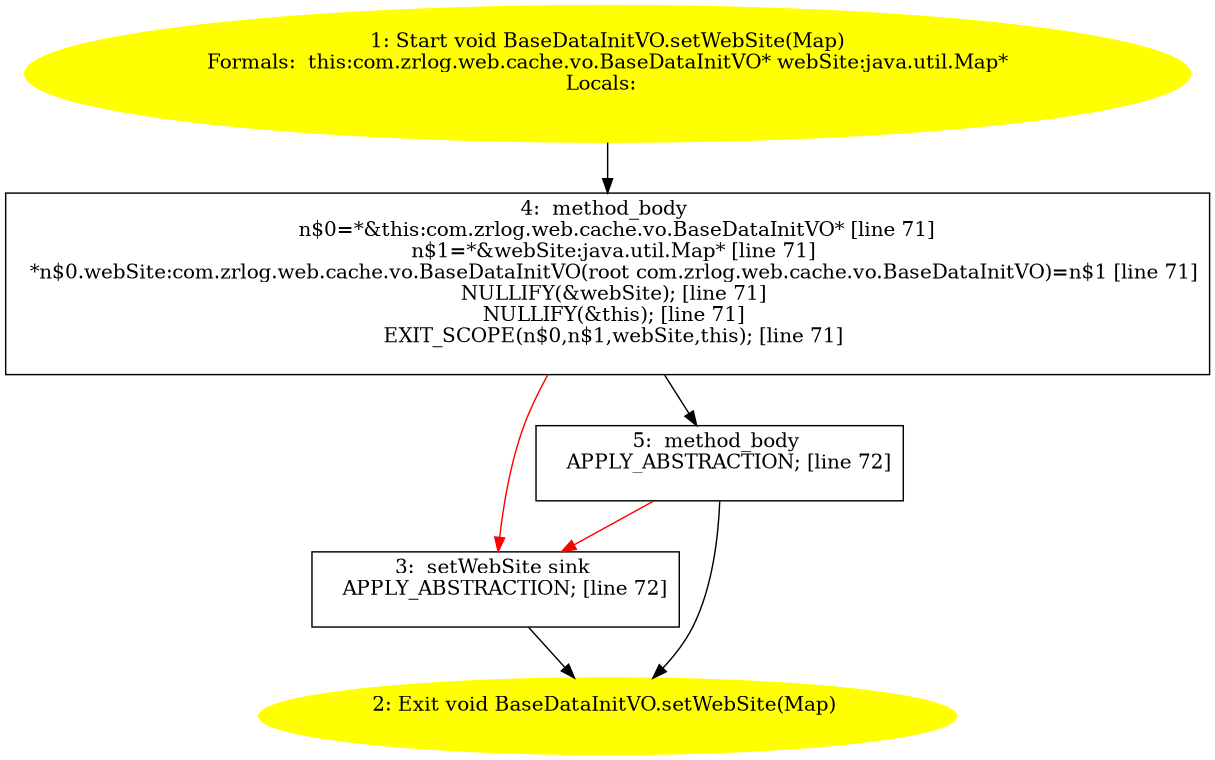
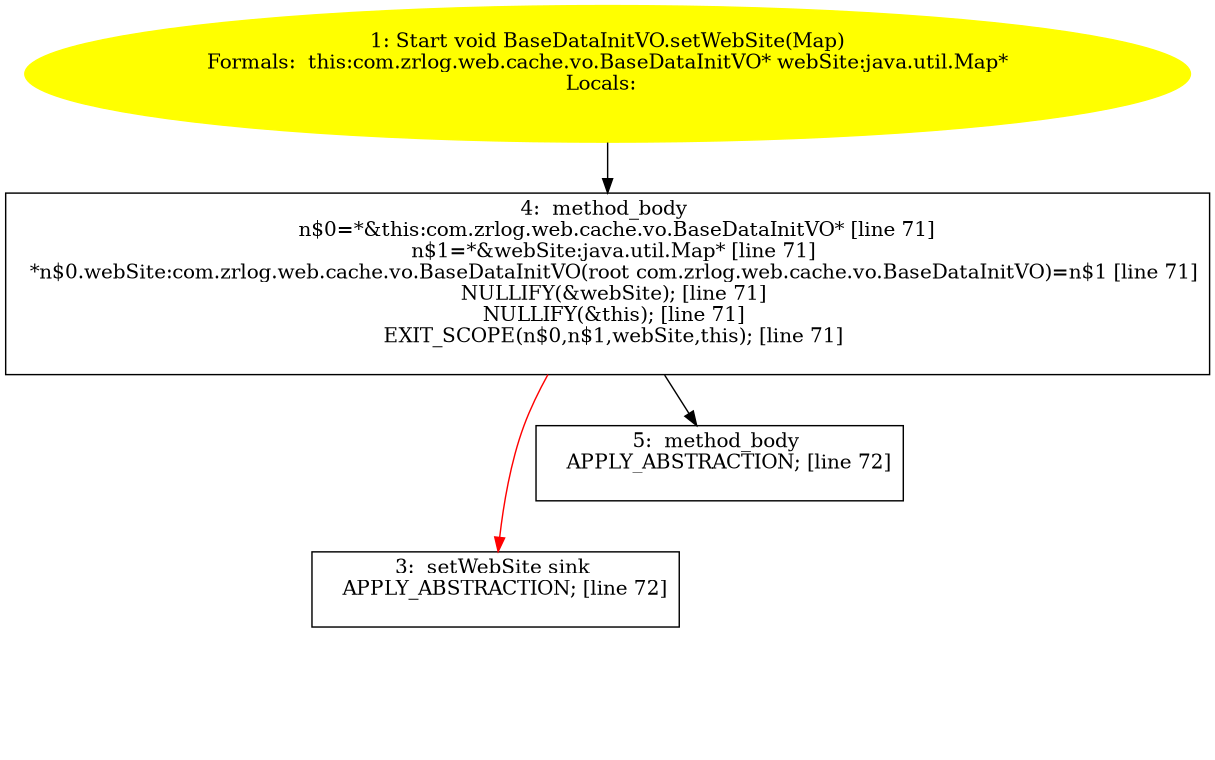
edge "5:  method_body APPLY_ABSTRACTION; [line 72]" -> "3:  setWebSite sink APPLY_ABSTRACTION; [line 72]": removed
node "2: Exit void BaseDataInitVO.setWebSite(Map)": removed
